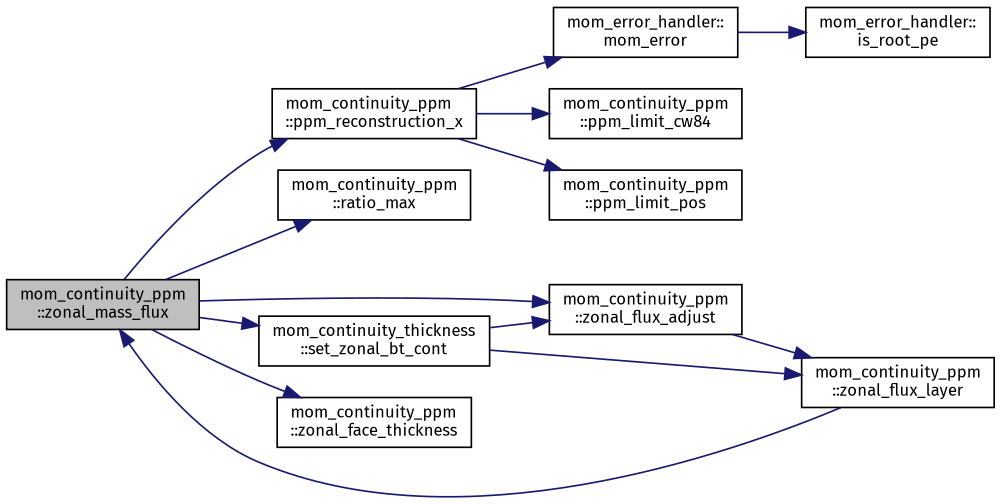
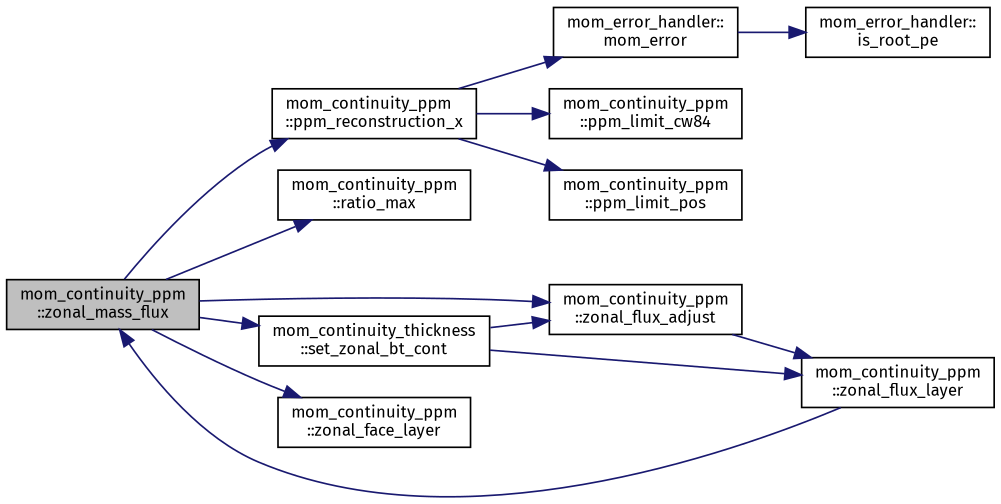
node "mom_continuity_ppm ::zonal_face_thickness": label "mom_continuity_ppm ::zonal_face_thickness" -> "mom_continuity_ppm ::zonal_face_layer"
